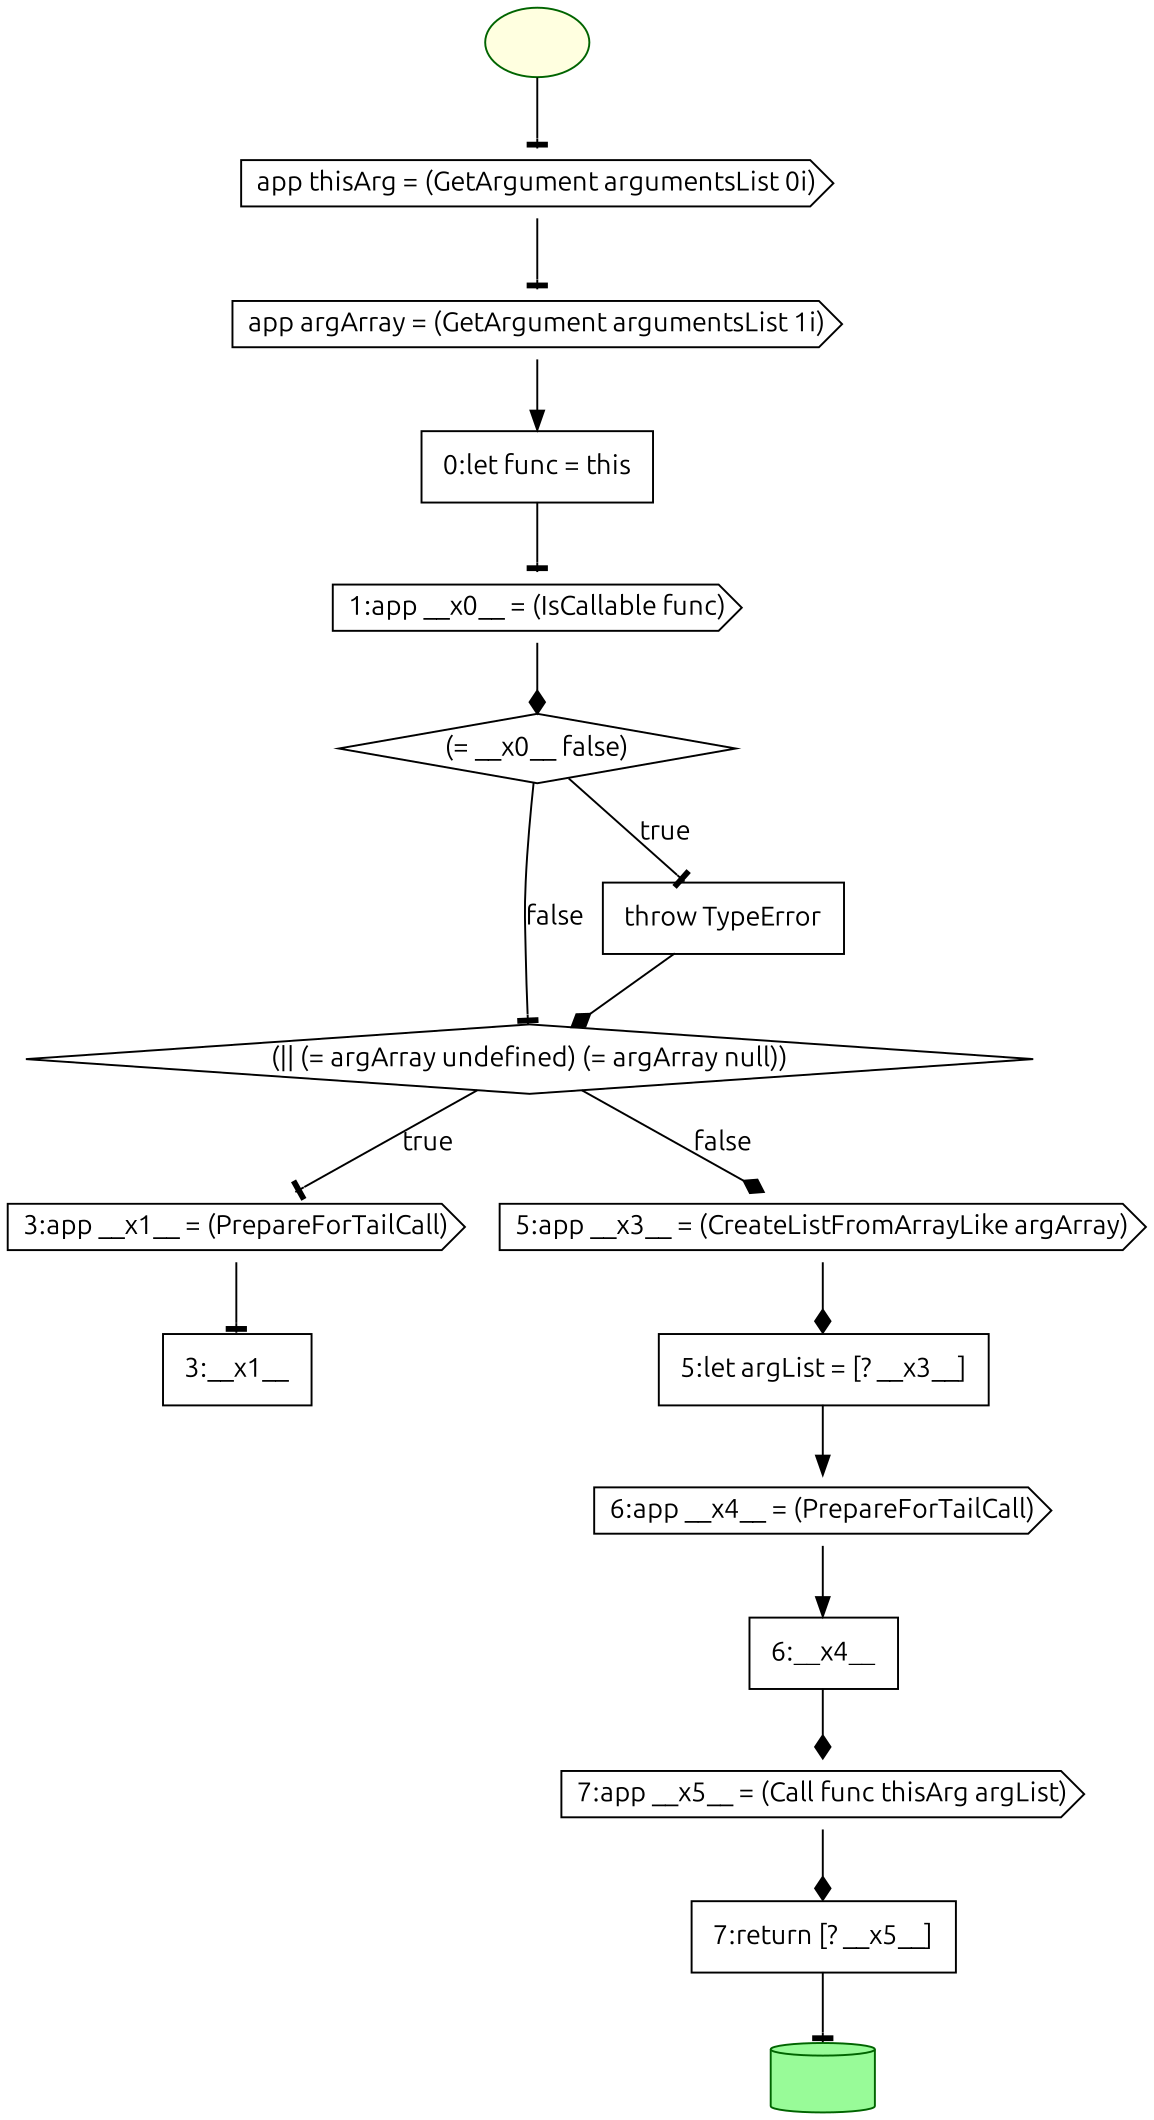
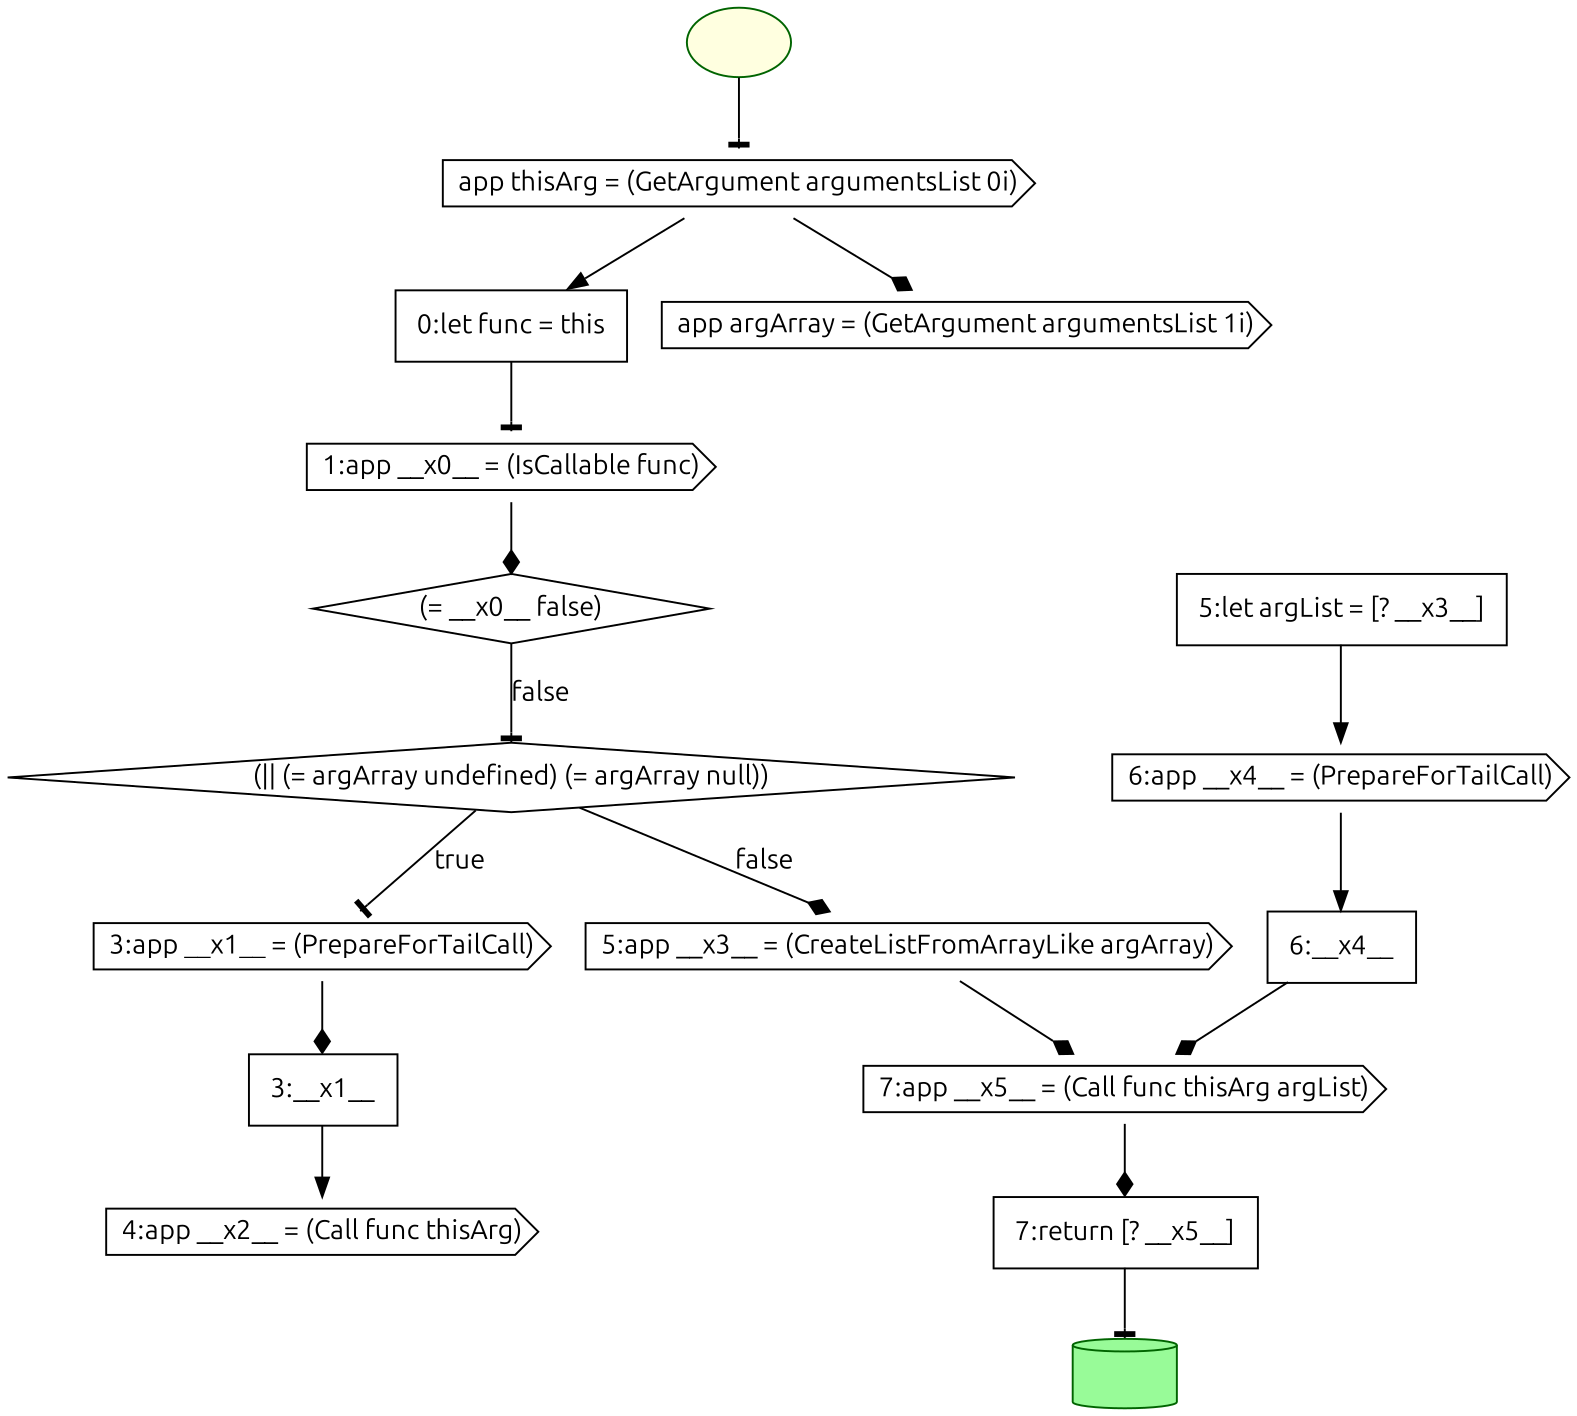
edge "app thisArg = (GetArgument argumentsList 0i)" -> "app argArray = (GetArgument argumentsList 1i)": arrowhead tee -> diamond
edge "app argArray = (GetArgument argumentsList 1i)" -> "0:let func = this": now "app thisArg = (GetArgument argumentsList 0i)" -> "0:let func = this"
node "throw TypeError": removed
node "4:app __x2__ = (Call func thisArg)": added
edge "5:app __x3__ = (CreateListFromArrayLike argArray)" -> "5:let argList = [? __x3__]": now "5:app __x3__ = (CreateListFromArrayLike argArray)" -> "7:app __x5__ = (Call func thisArg argList)"
edge "3:app __x1__ = (PrepareForTailCall)" -> "3:__x1__": arrowhead tee -> diamond
